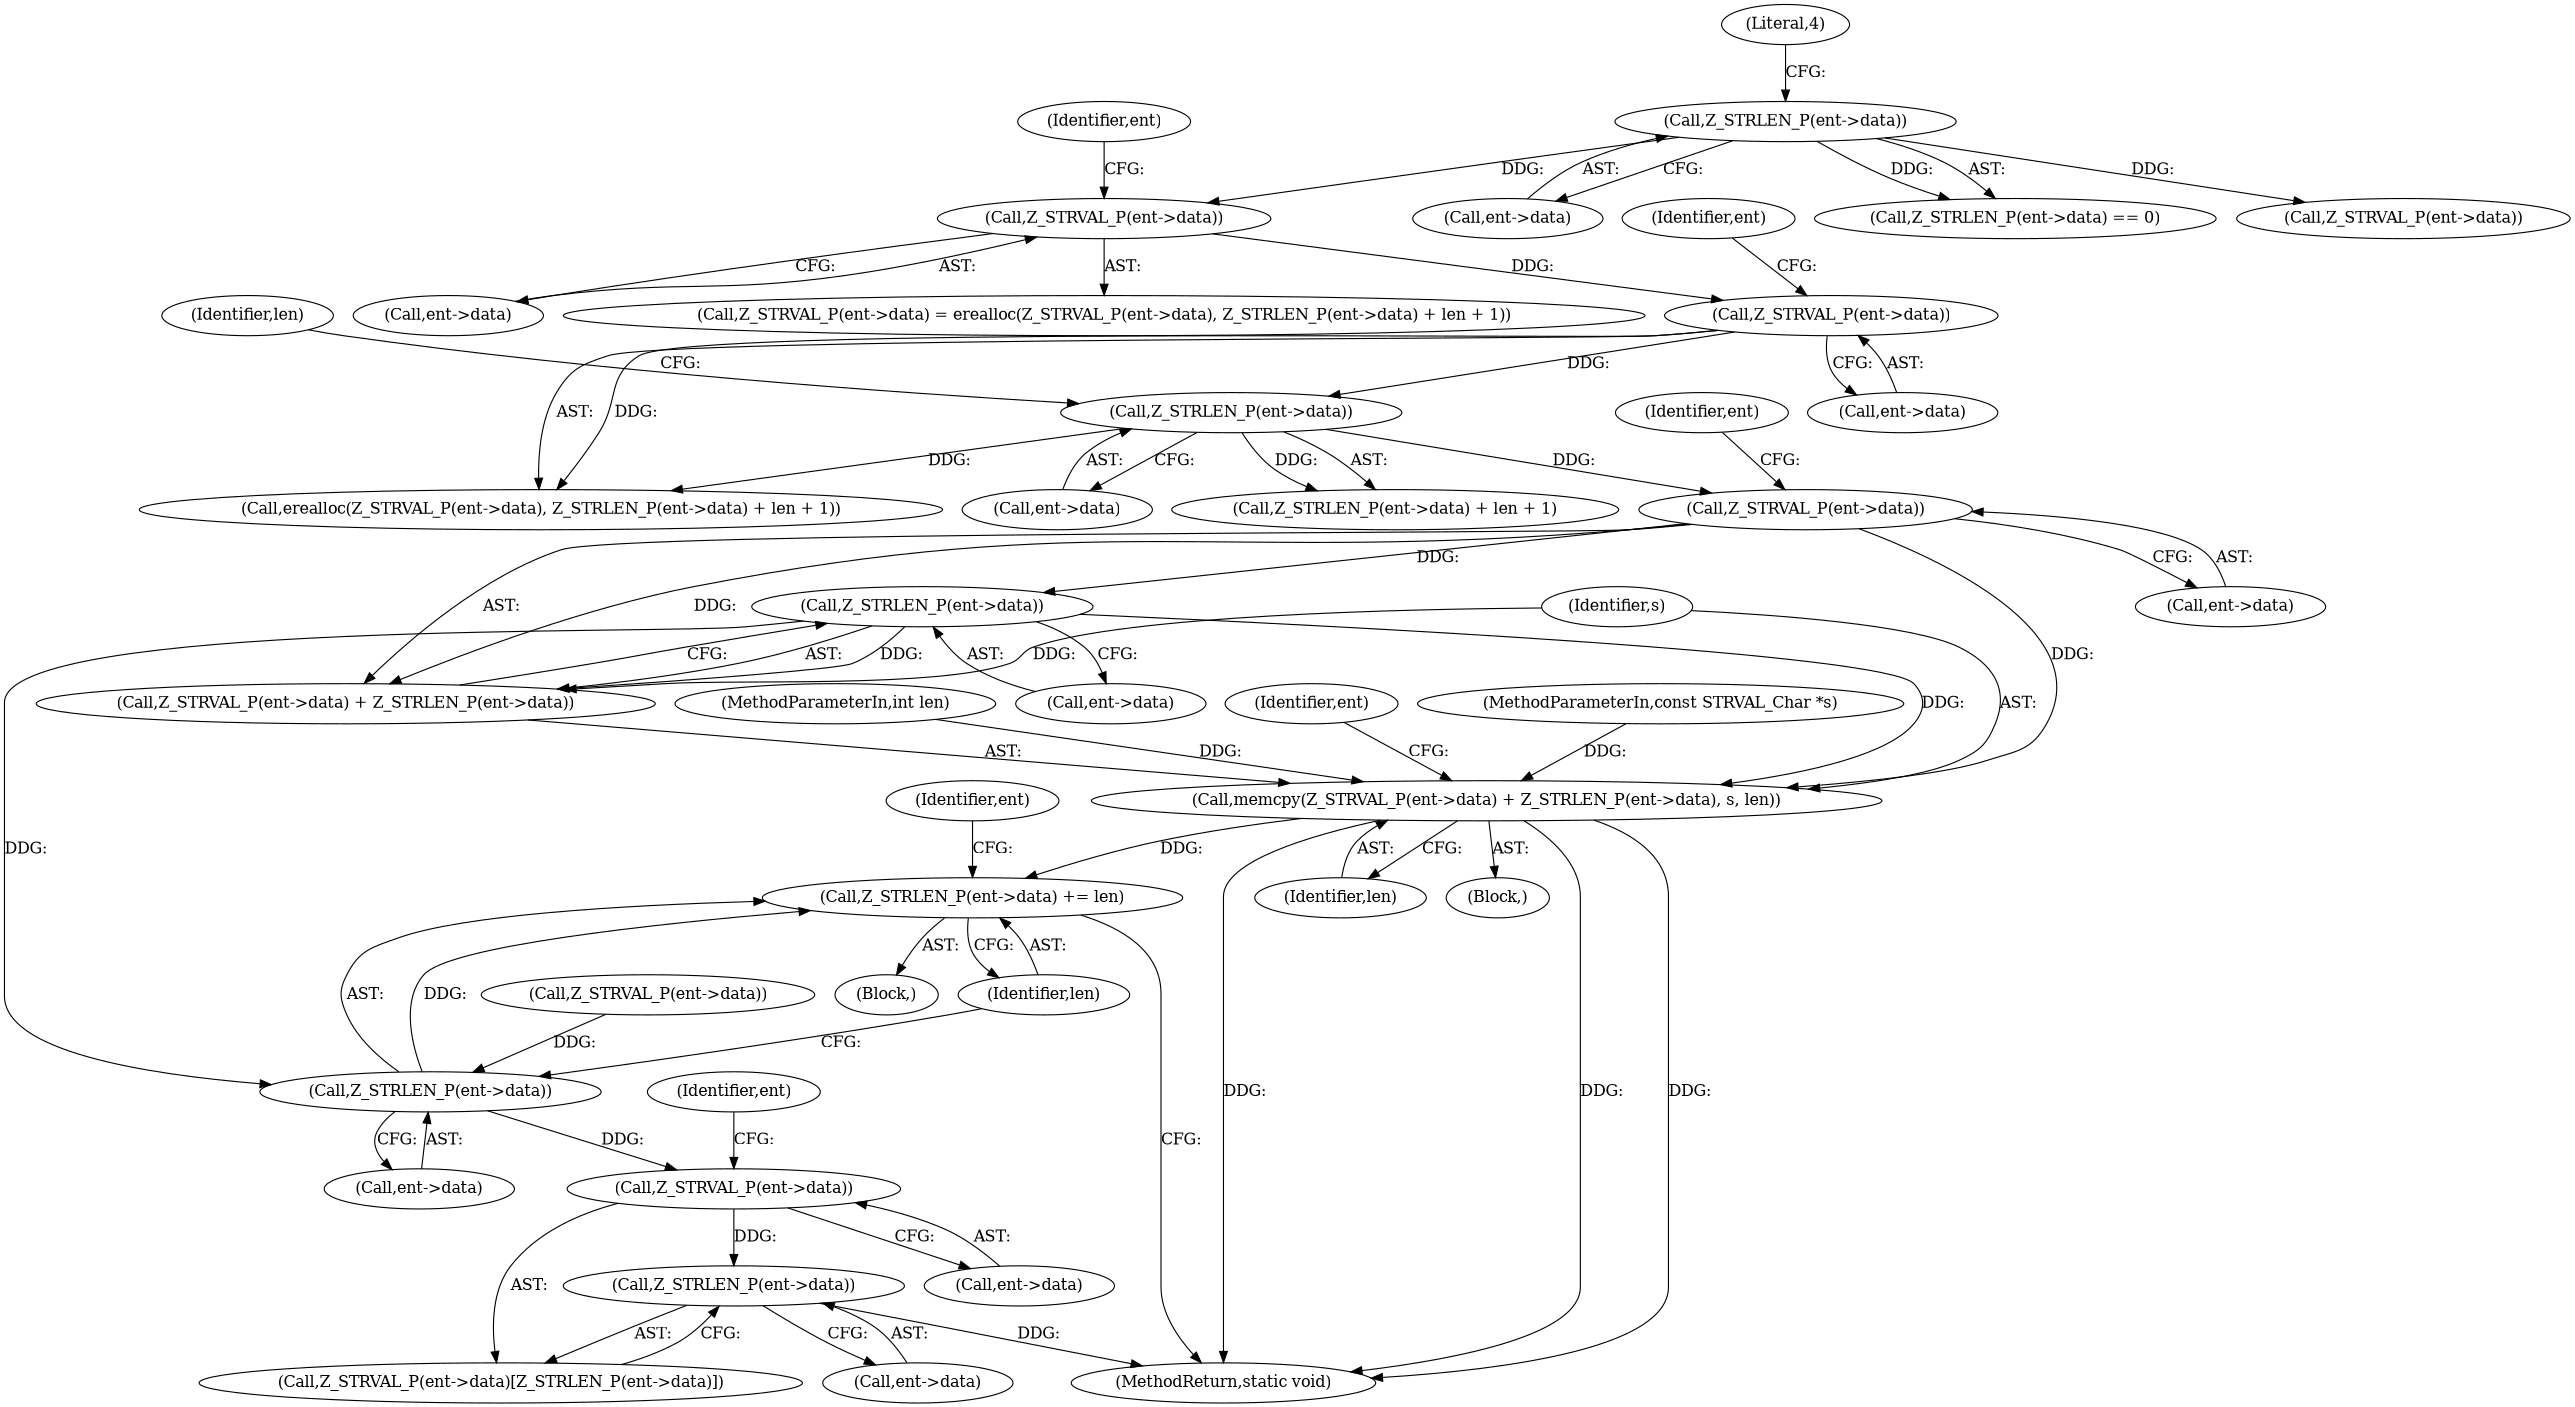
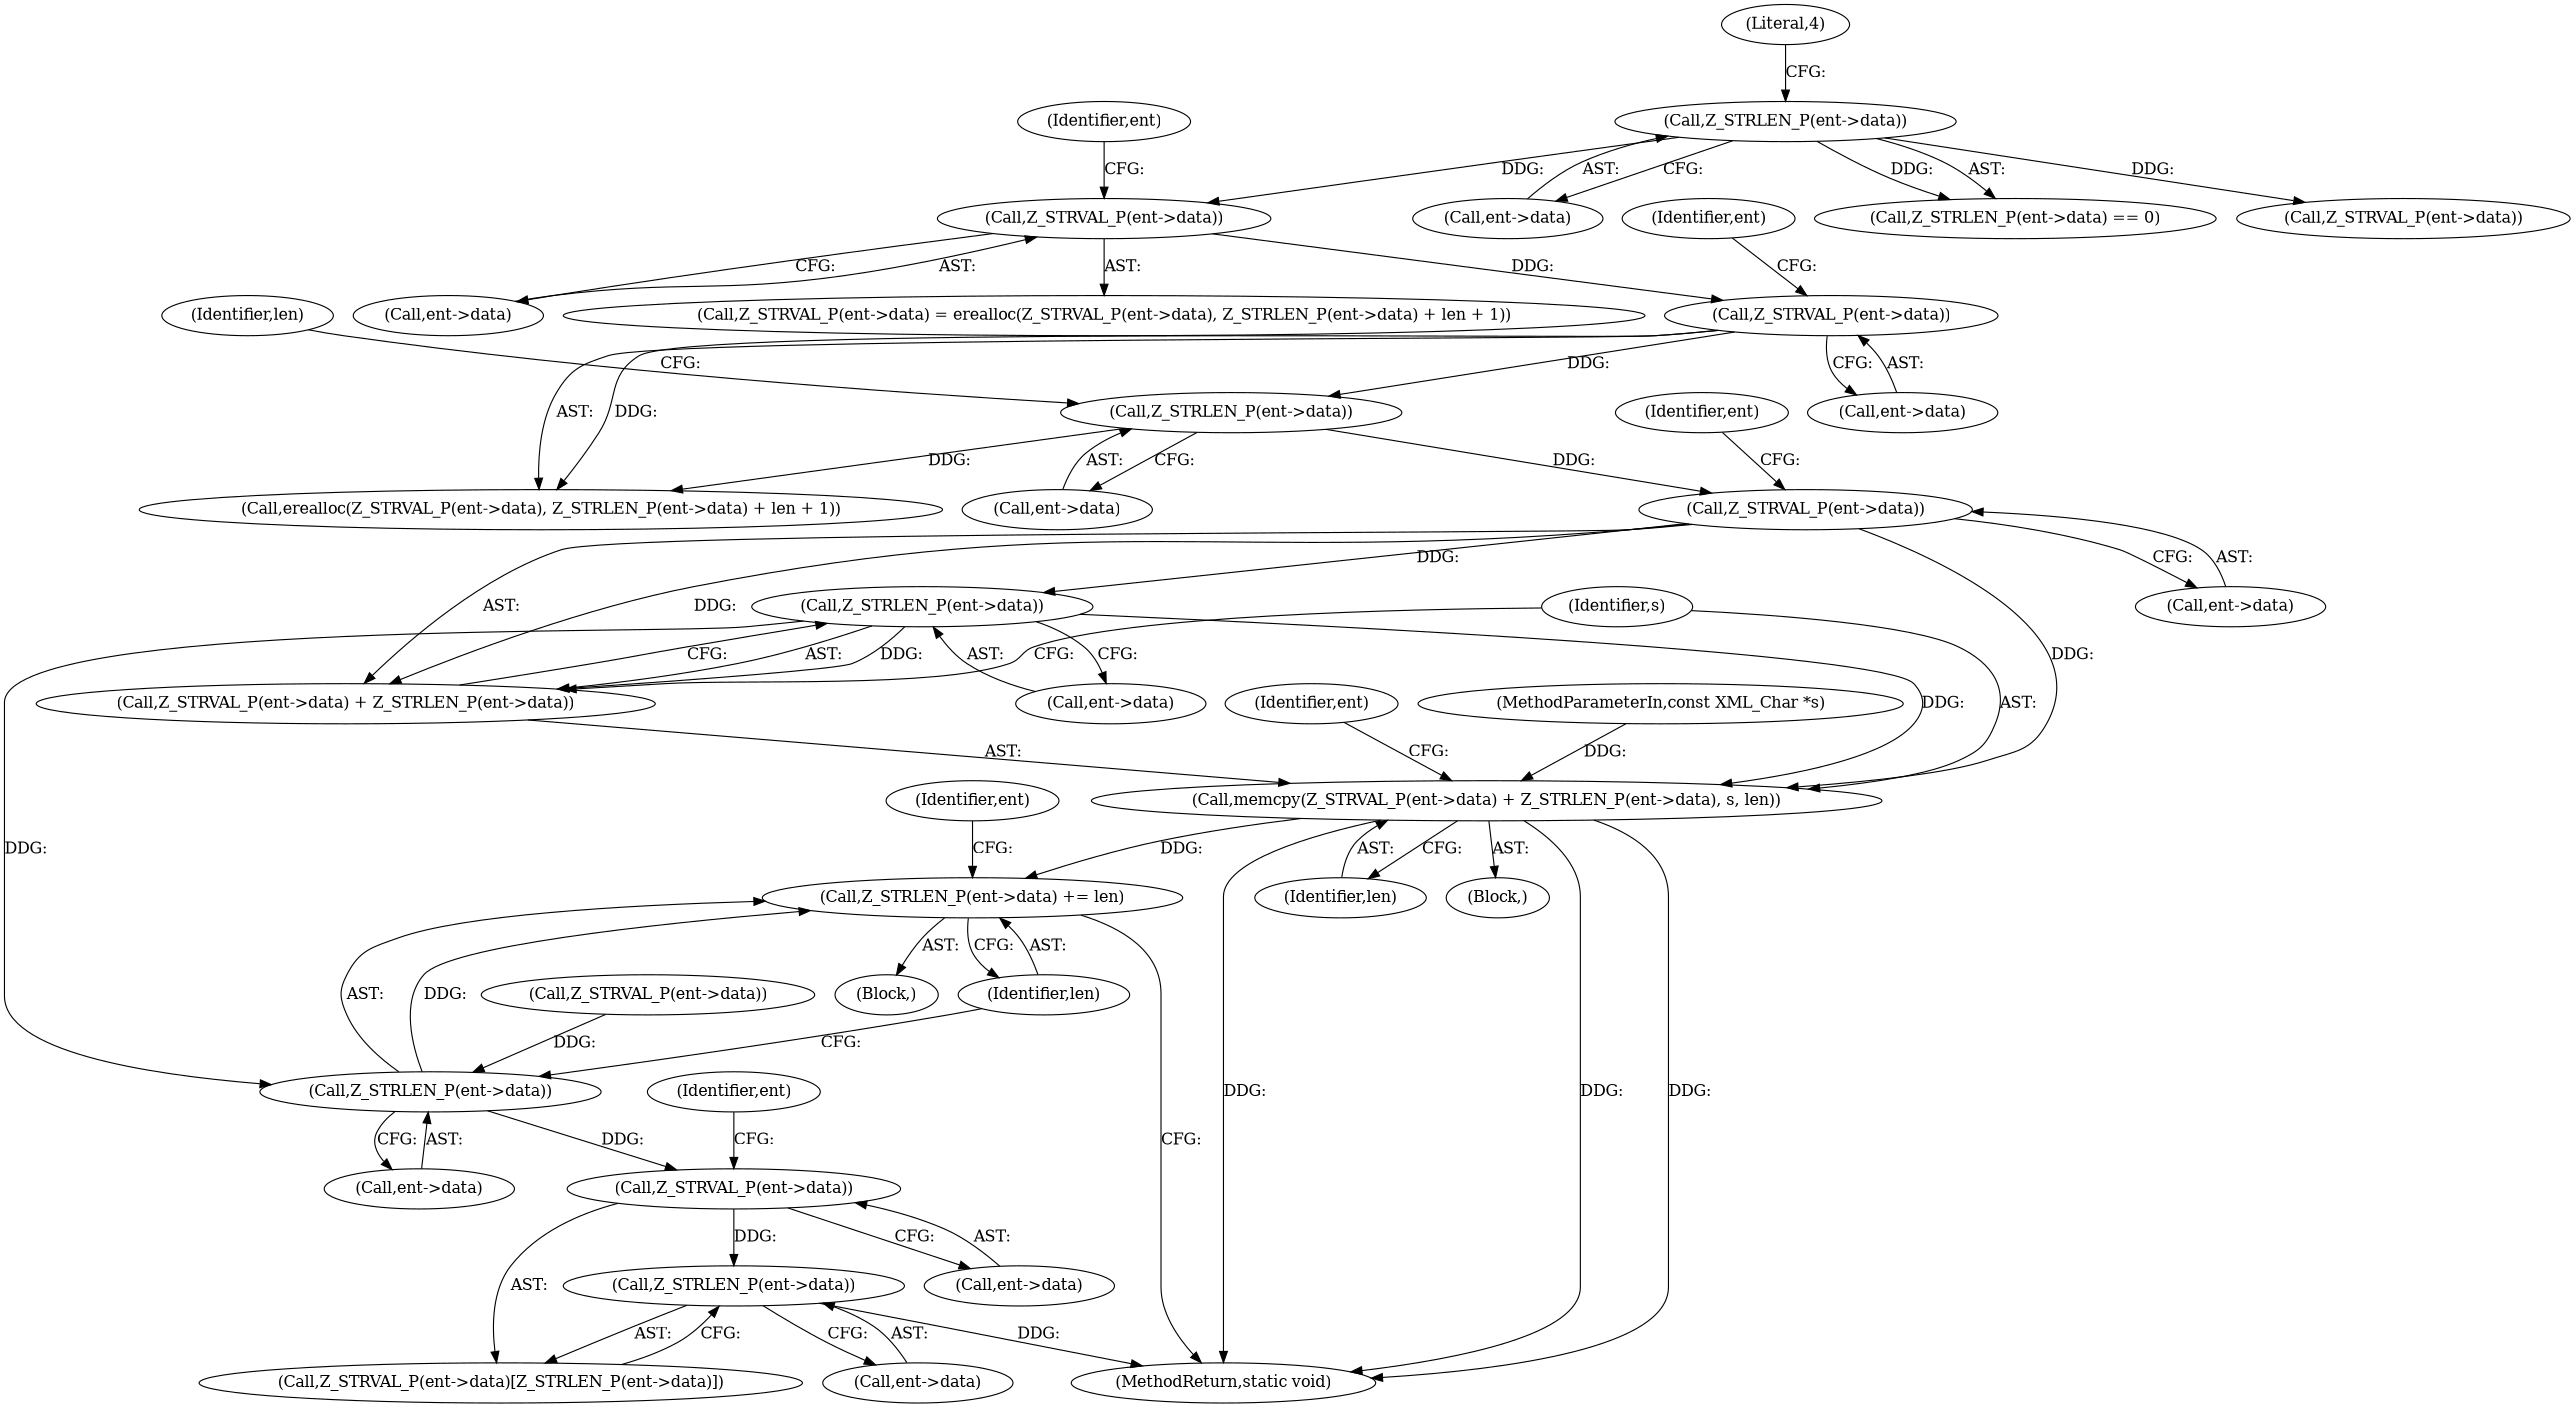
node "(Call,Z_STRLEN_P(ent->data) + len + 1)": removed
edge "(Identifier,s)" -> "(Call,Z_STRVAL_P(ent->data) + Z_STRLEN_P(ent->data))": label "DDG: " -> "CFG: "
node "(MethodParameterIn,int len)": removed
node "(MethodParameterIn,const STRVAL_Char *s)": label "(MethodParameterIn,const STRVAL_Char *s)" -> "(MethodParameterIn,const XML_Char *s)"
